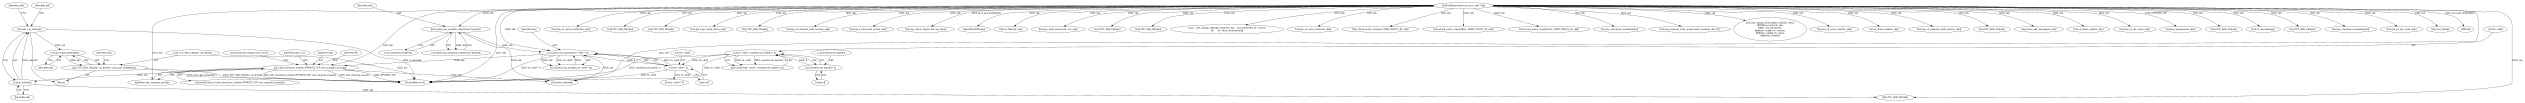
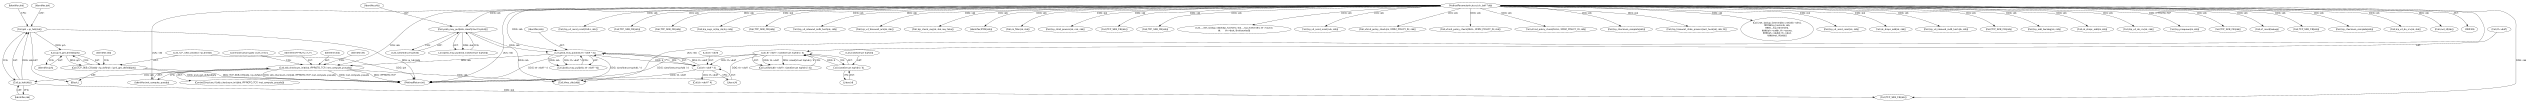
edge "(MethodParameterIn,struct sk_buff *skb)" -> "(Call,tcp_check_req(sk, skb, req, false))": label "DDG: ipv4_get_dsfield(iph)" -> "DDG: skb"
edge "(MethodParameterIn,struct sk_buff *skb)" -> "1000106": label "DDG: ipv4_get_dsfield(iph)" -> "AST: "
node "(Literal,tcp_add_backlog(sk, skb))": label "(Literal,tcp_add_backlog(sk, skb))" -> "(Call,tcp_add_backlog(sk, skb))"
node "(Identifier,SKB_TCP)": label "(Identifier,SKB_TCP)" -> "(Identifier,IPPROTO_TCP)"
edge "(Call,pskb_may_pull(skb, th->doff * 4))" -> "(Call,kfree_skb(skb))": label "DDG: skb" -> "DDG: sizeof(struct tcphdr) / 4"
